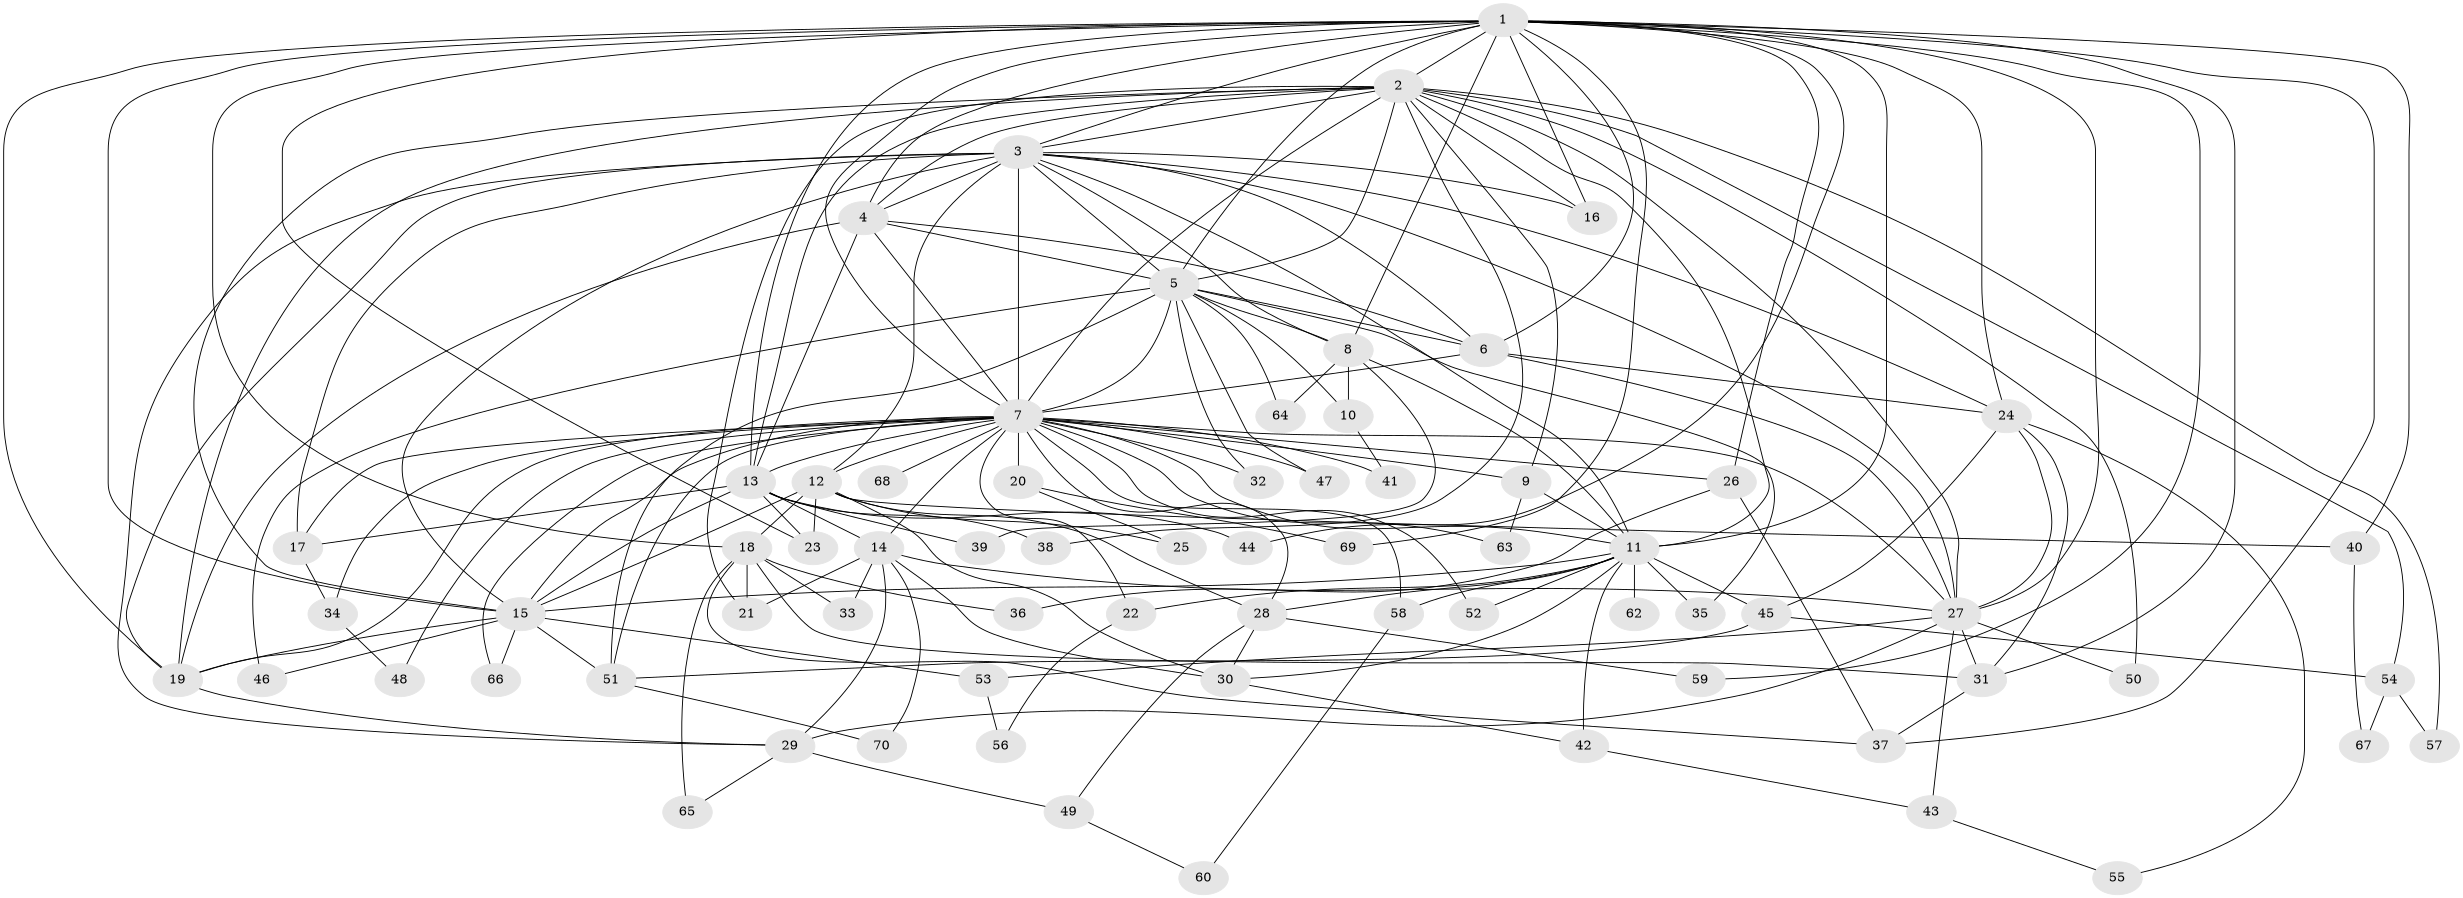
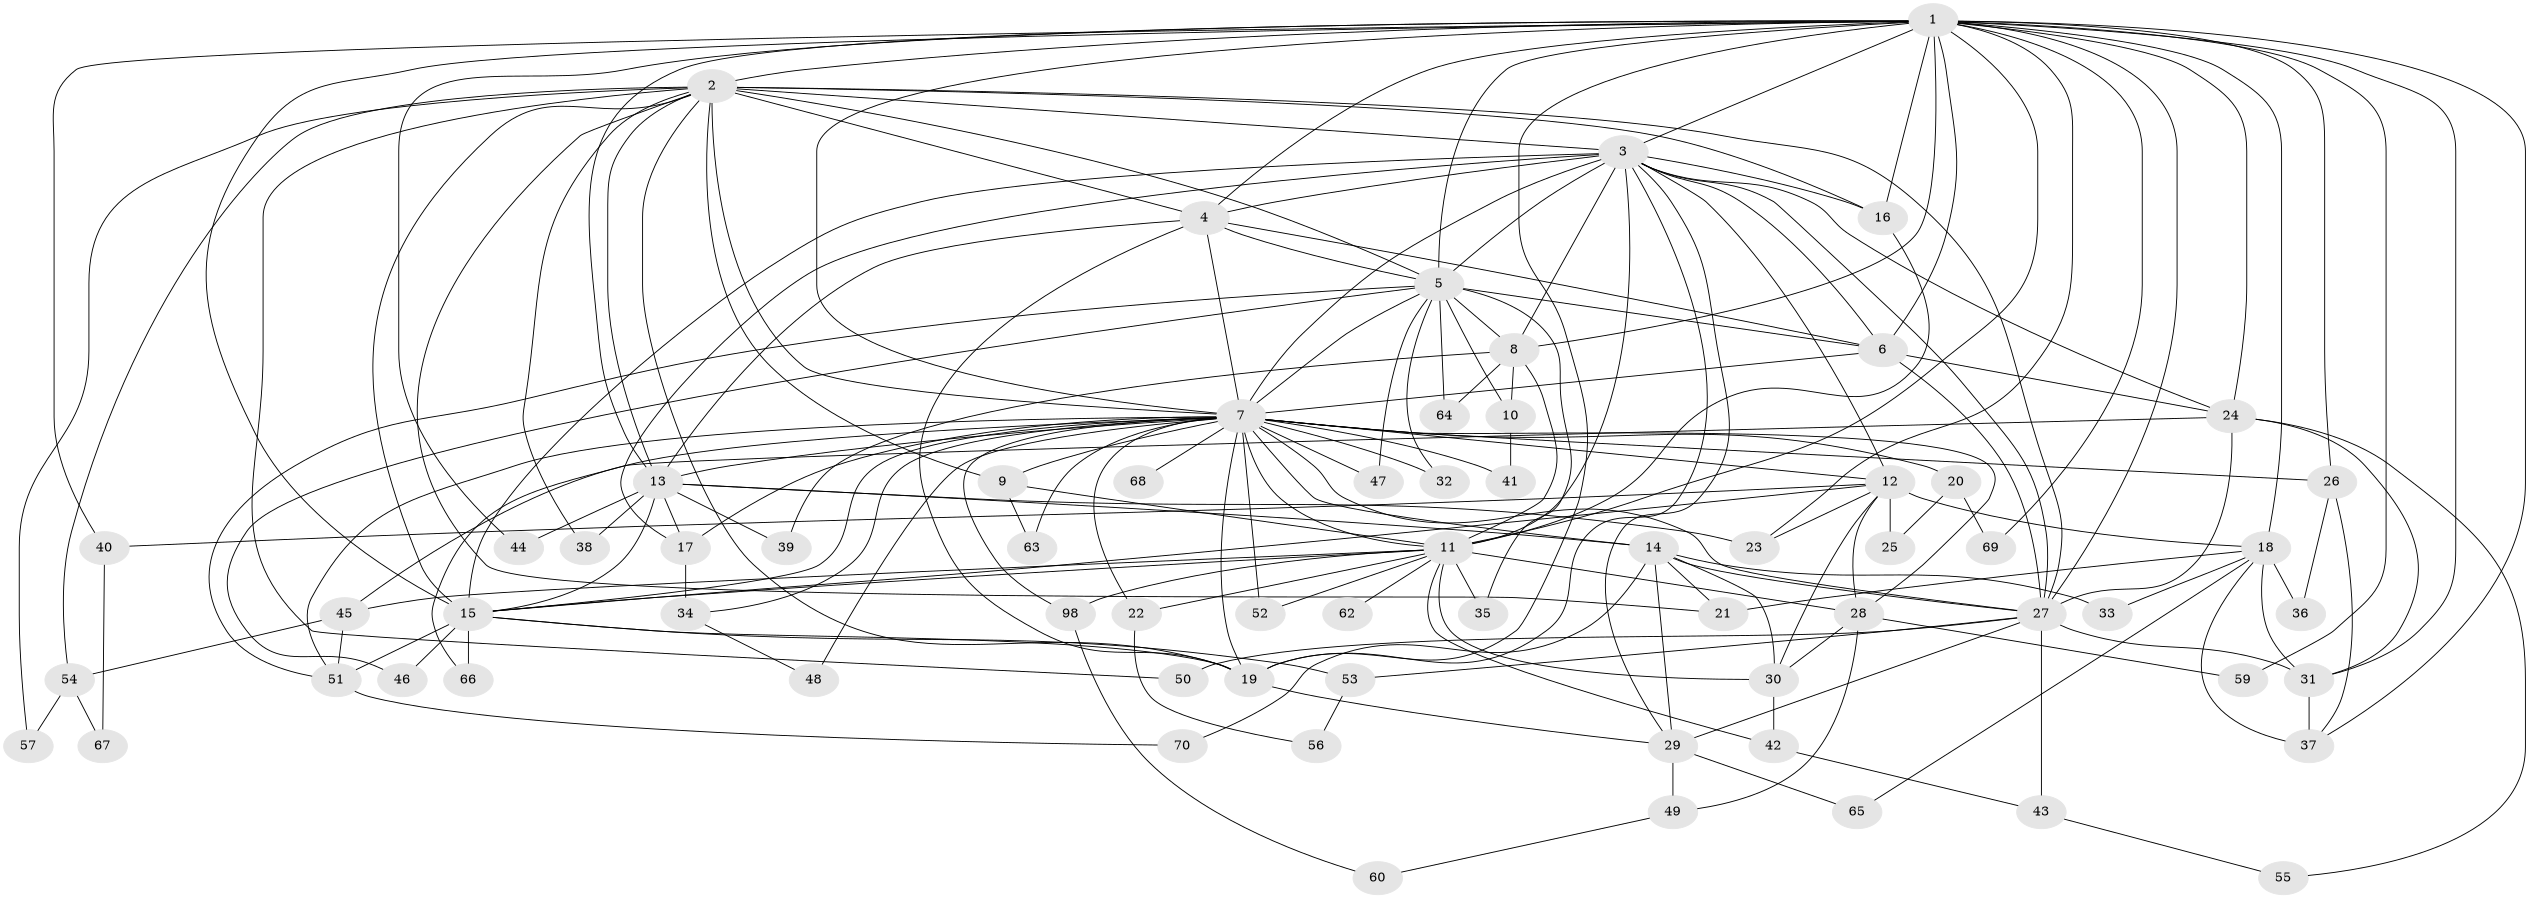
edge "2" -- "11": now "16" -- "11"
node "58": label "58" -> "98"
